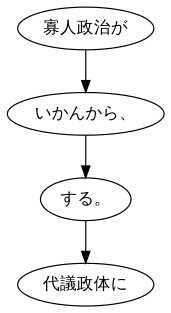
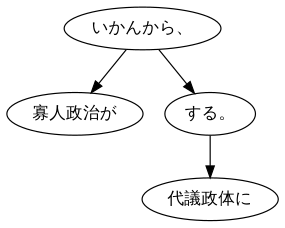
edge "寡人政治が" -> "いかんから、": reversed
